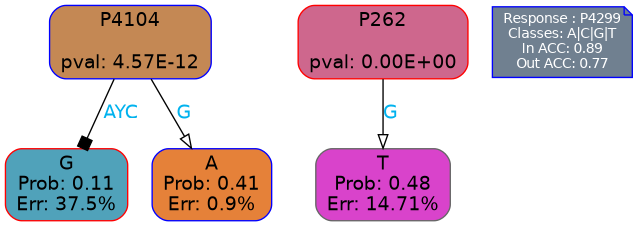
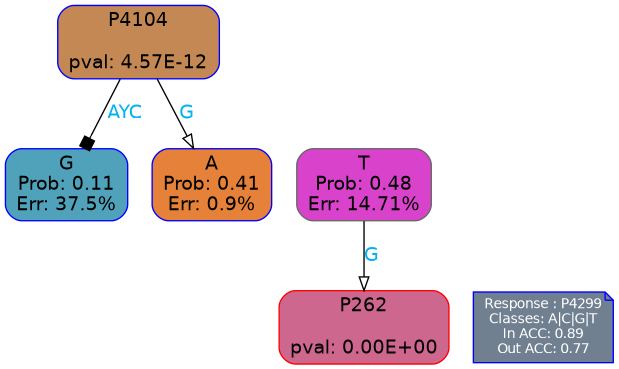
edge "P262 pval: 0.00E+00" -> "T Prob: 0.48 Err: 14.71%": reversed
node "G Prob: 0.11 Err: 37.5%": color red -> blue
